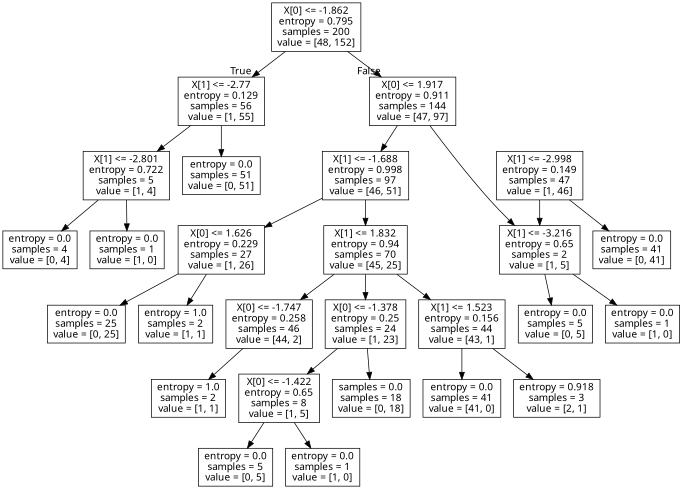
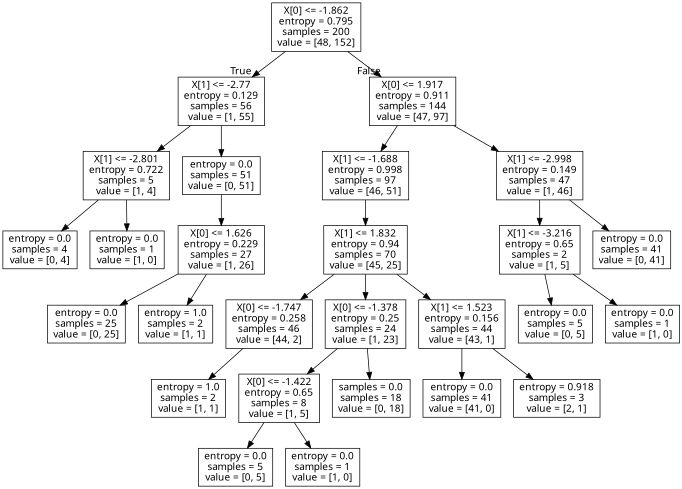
edge "X[0] <= 1.917 entropy = 0.911 samples = 144 value = [47, 97]" -> "X[1] <= -3.216 entropy = 0.65 samples = 2 value = [1, 5]": now "X[0] <= 1.917 entropy = 0.911 samples = 144 value = [47, 97]" -> "X[1] <= -2.998 entropy = 0.149 samples = 47 value = [1, 46]"
edge "X[1] <= -1.688 entropy = 0.998 samples = 97 value = [46, 51]" -> "X[0] <= 1.626 entropy = 0.229 samples = 27 value = [1, 26]": now "entropy = 0.0 samples = 51 value = [0, 51]" -> "X[0] <= 1.626 entropy = 0.229 samples = 27 value = [1, 26]"
